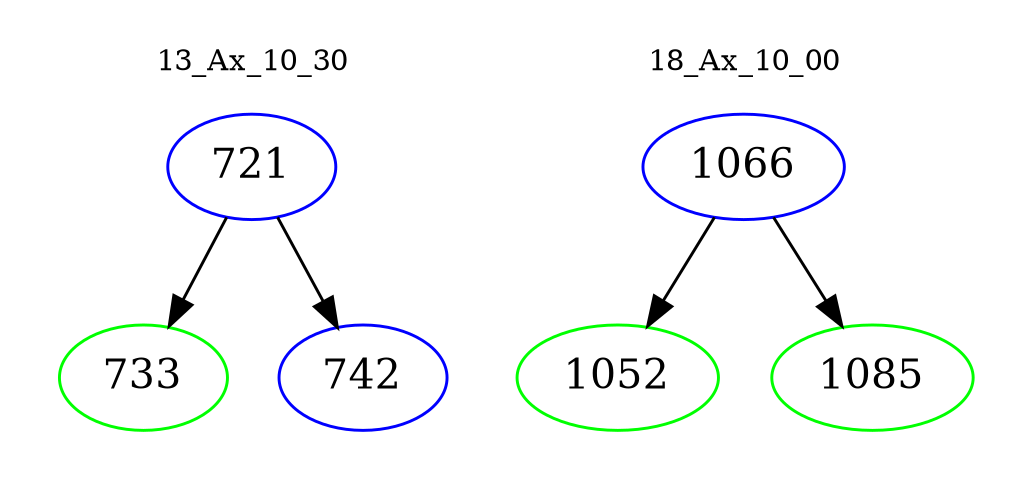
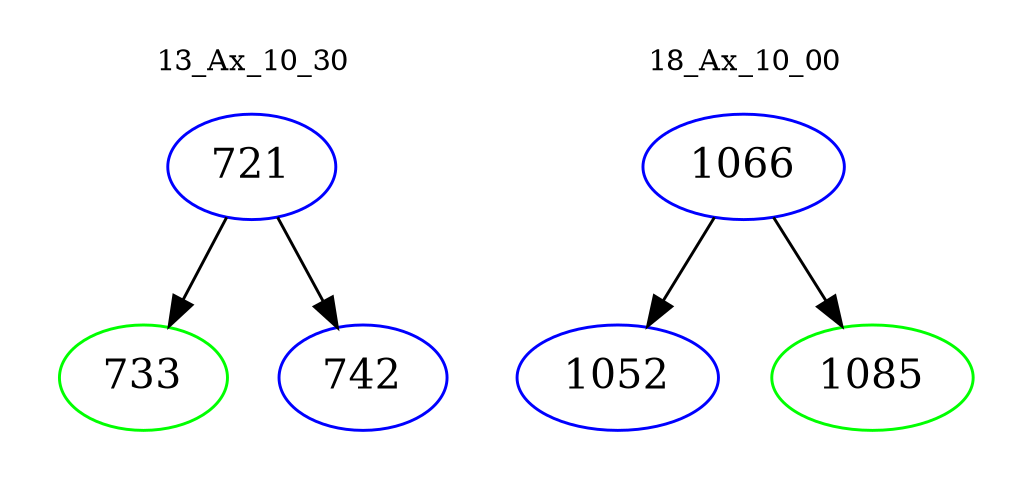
node "1052": color green -> blue
